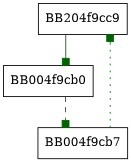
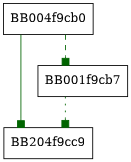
edge "BB204f9cc9" -> "BB004f9cb0": reversed
node "BB004f9cb7": label "BB004f9cb7" -> "BB001f9cb7"
